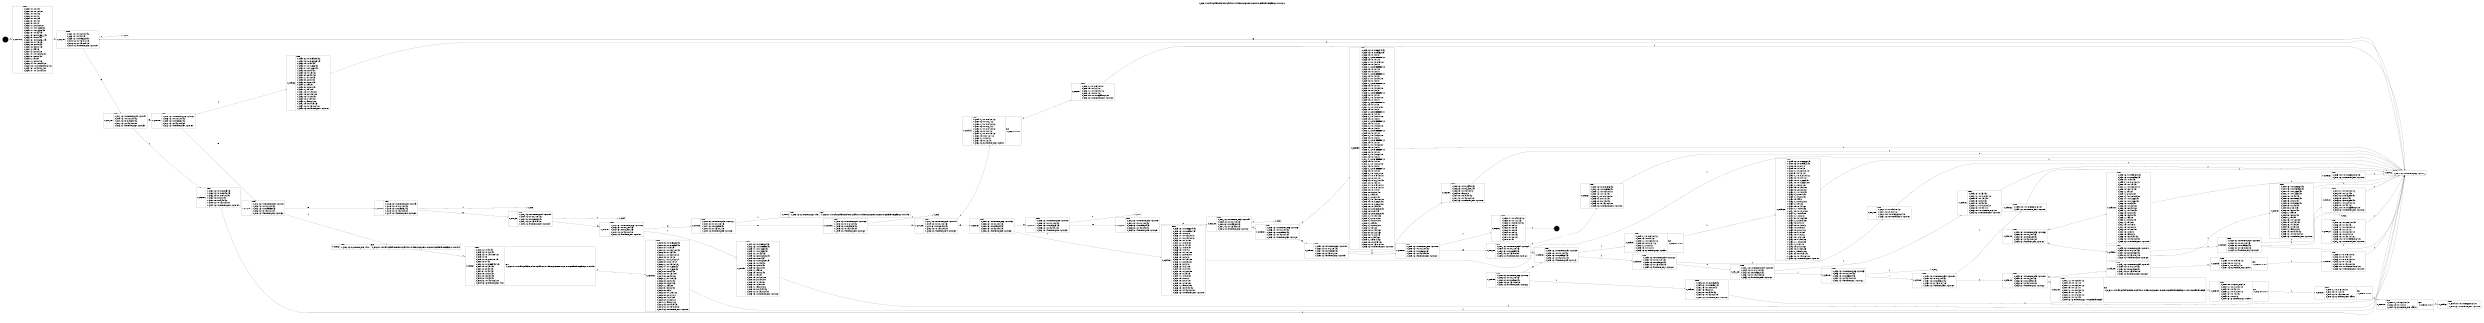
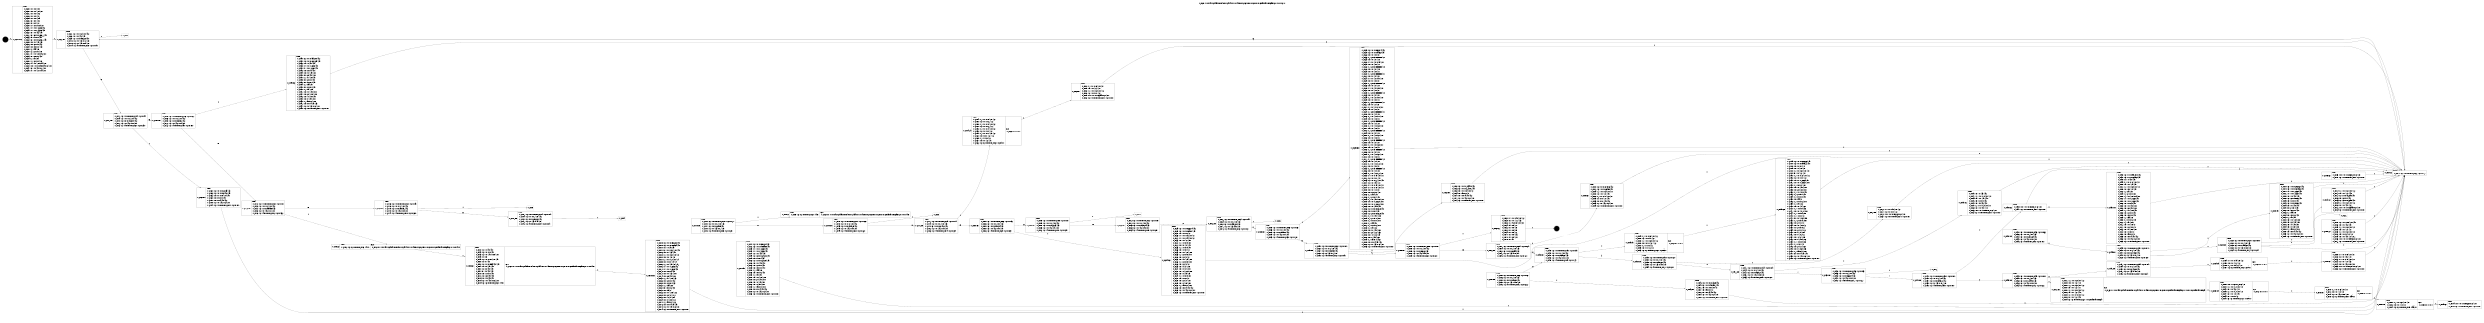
edge "0x4019d0 [28]" -> "0x401ef2 [111]": now "0x401e8d [15]" -> "0x401ef2 [111]"
node "0x4017a0 [28]": removed
